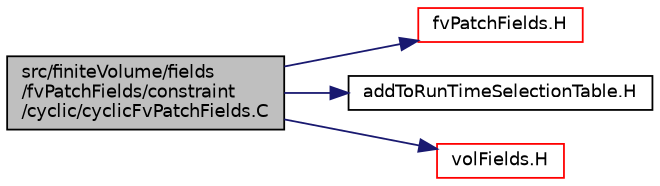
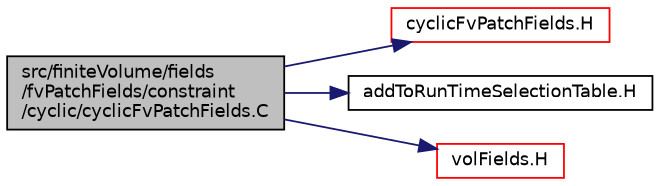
node "fvPatchFields.H": label "fvPatchFields.H" -> "cyclicFvPatchFields.H"
